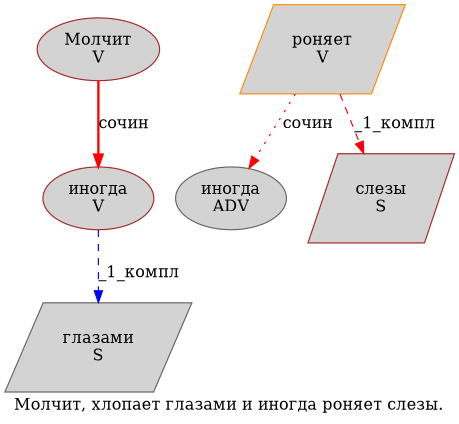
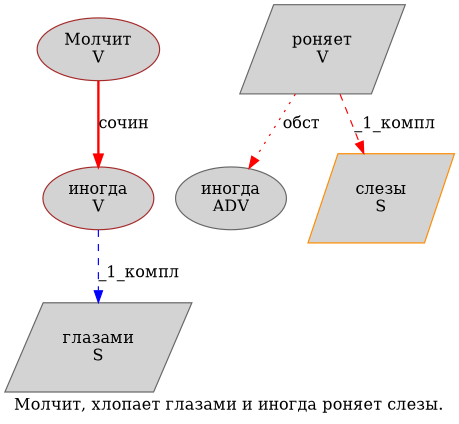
node "роняет V": color darkorange -> gray40
edge "роняет V" -> "иногда ADV": label "сочин" -> "обст"
node "слезы S": color brown -> darkorange
